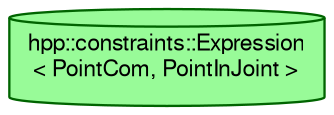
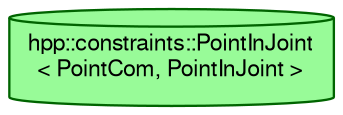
node "hpp::constraints::Expression < PointCom, PointInJoint >": label "hpp::constraints::Expression < PointCom, PointInJoint >" -> "hpp::constraints::PointInJoint < PointCom, PointInJoint >"
